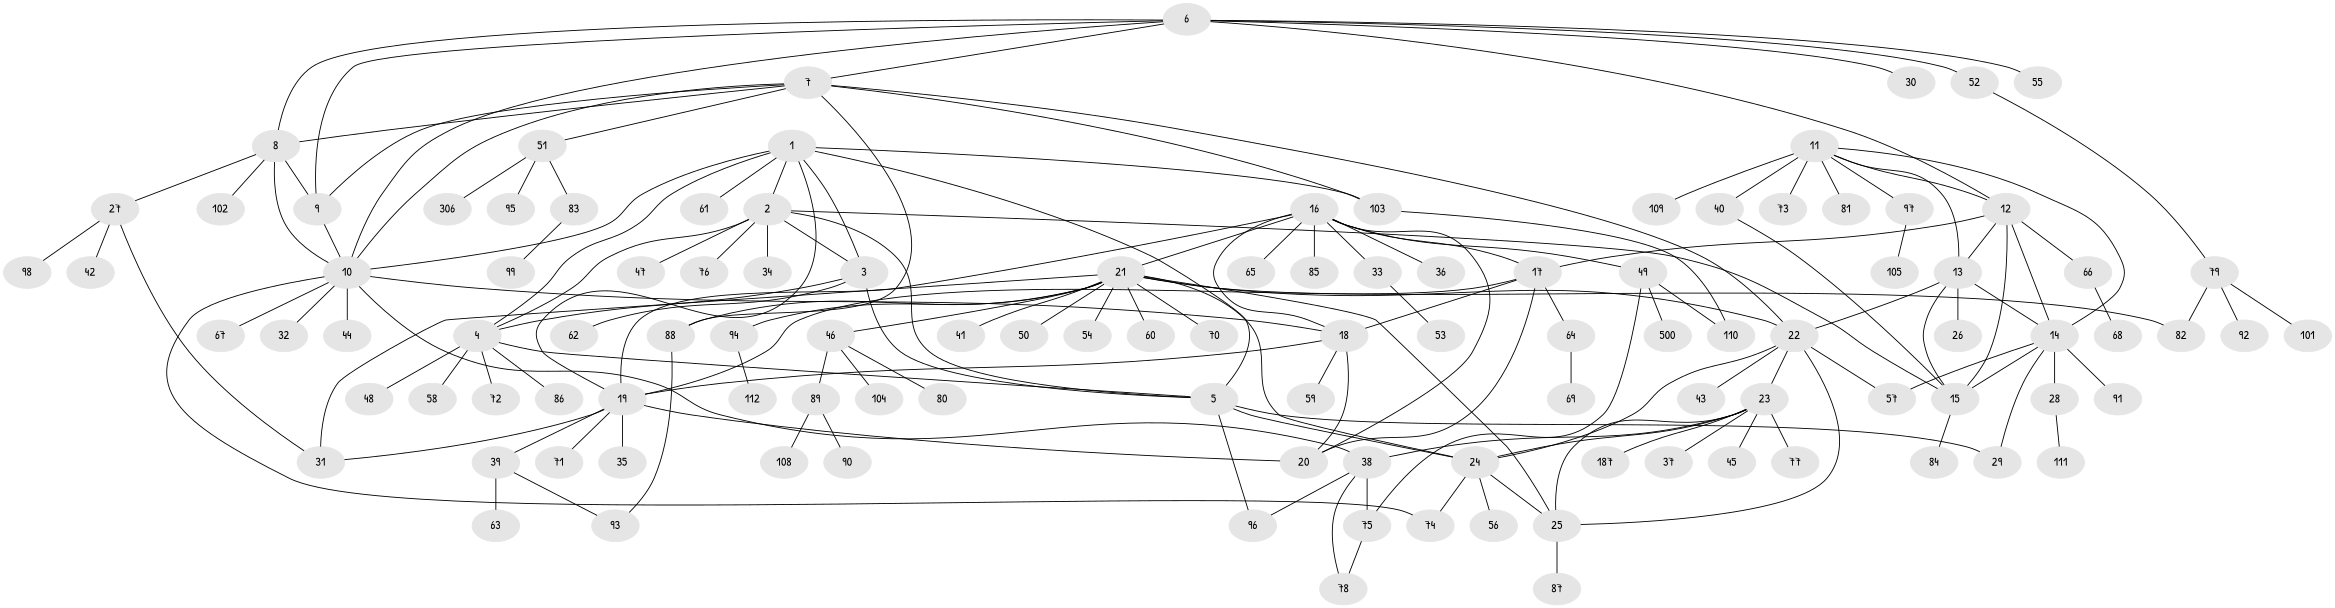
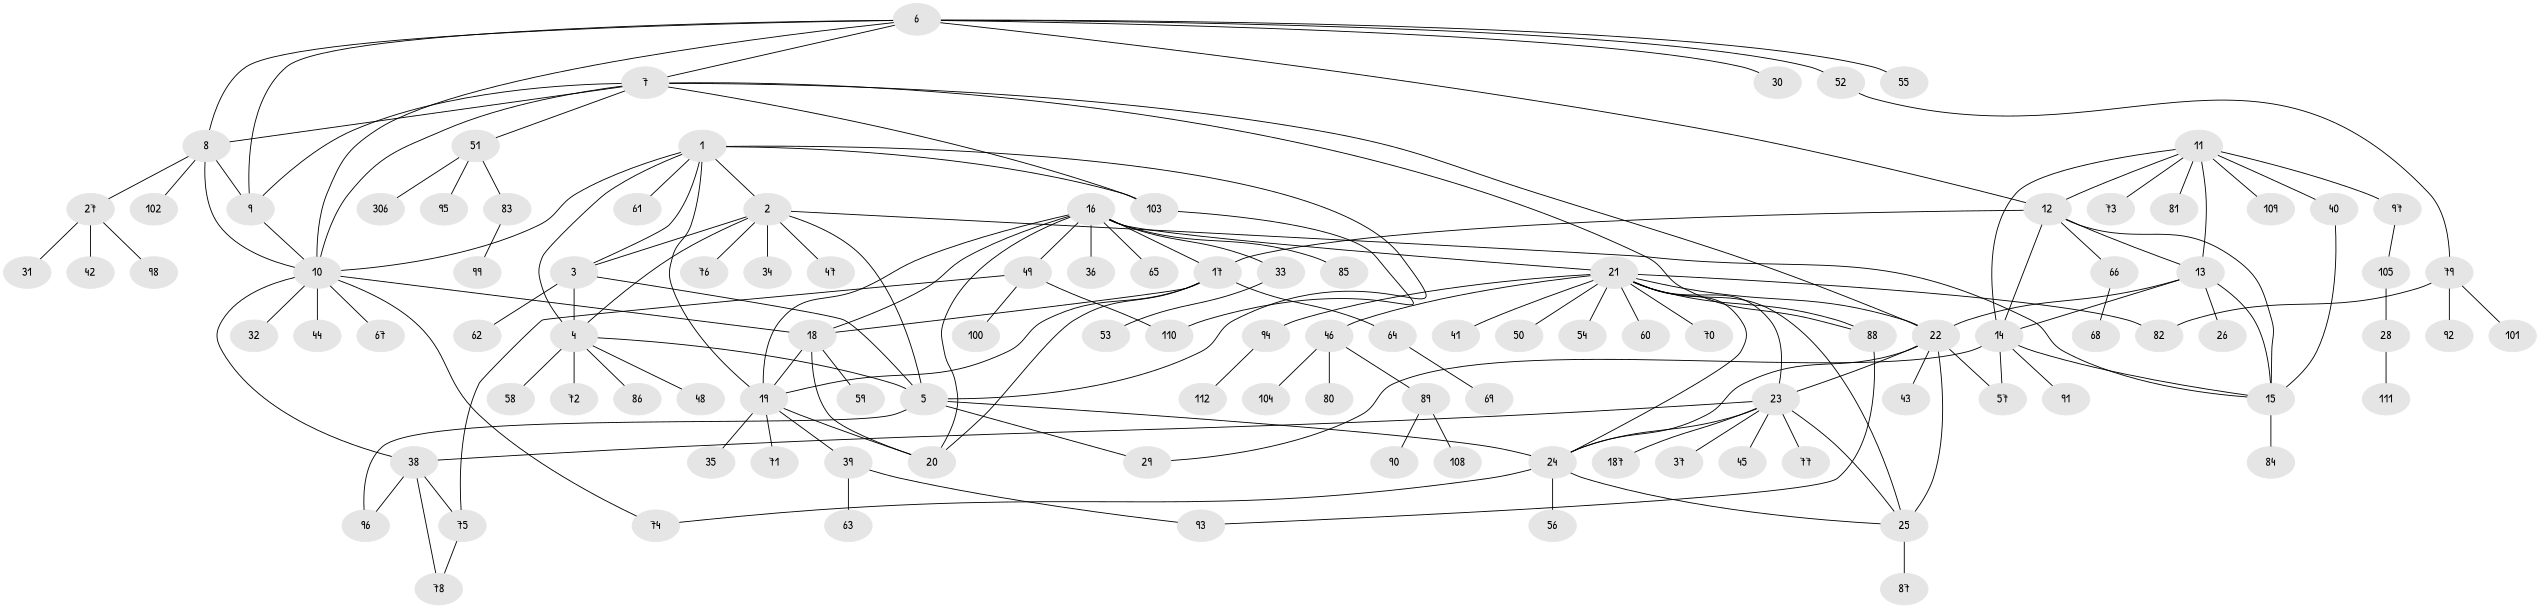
edge "21" -- "31": now "21" -- "23"
node "500": label "500" -> "100"
edge "14" -- "28": now "105" -- "28"
edge "19" -- "31": removed
